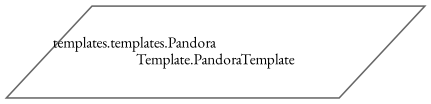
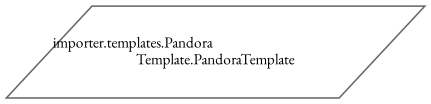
node "templates.templates.Pandora Template.PandoraTemplate": label "templates.templates.Pandora Template.PandoraTemplate" -> "importer.templates.Pandora Template.PandoraTemplate"
